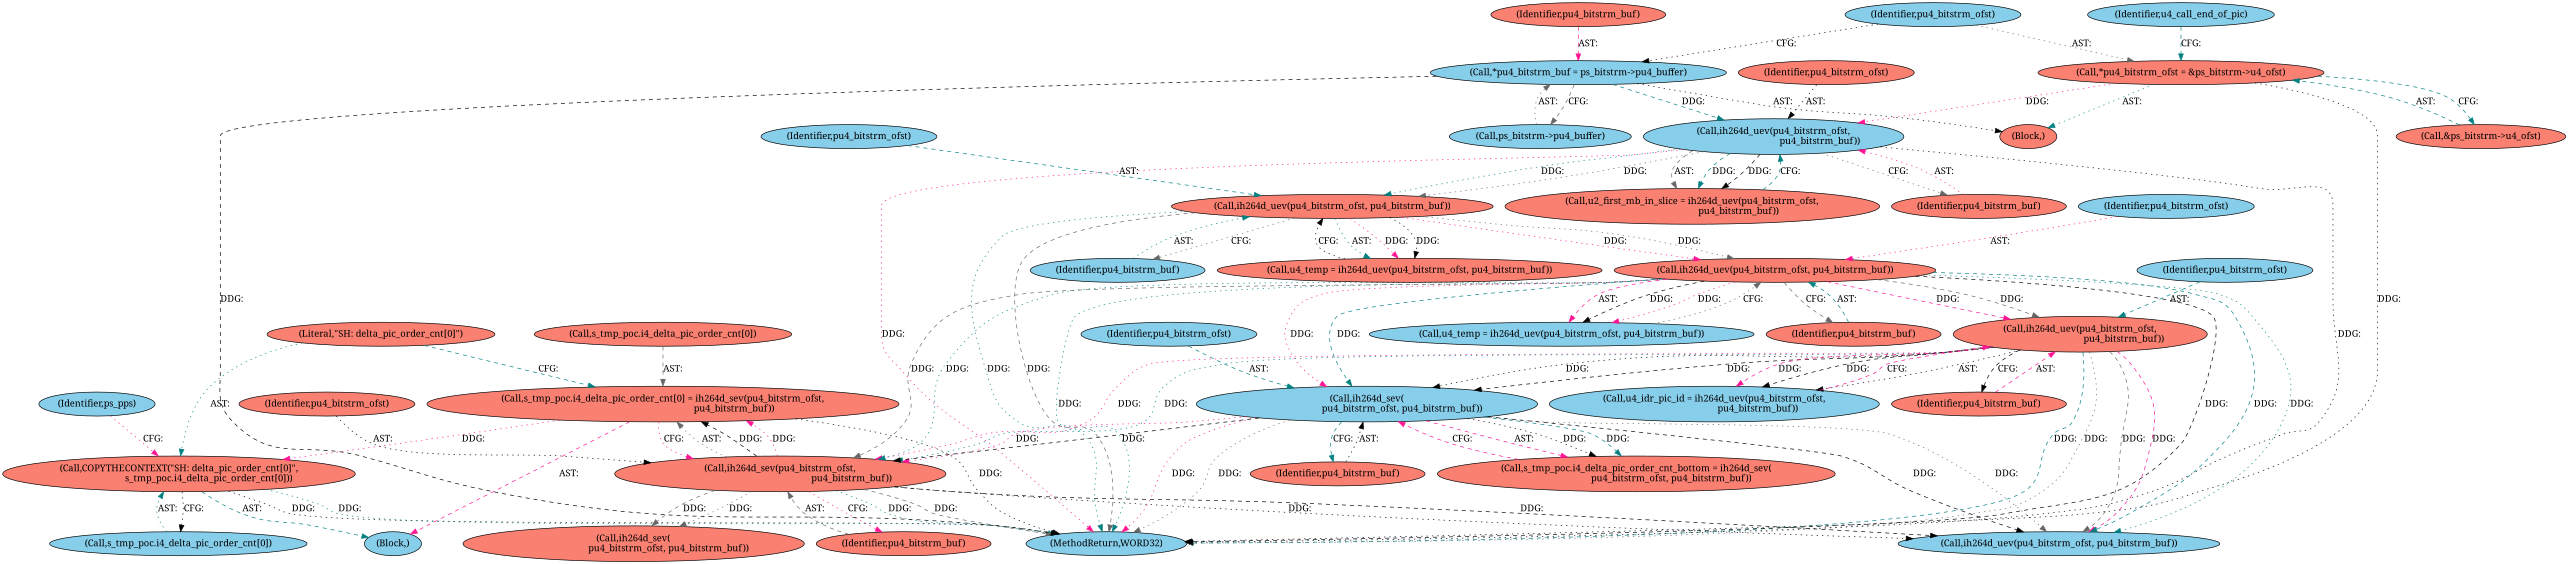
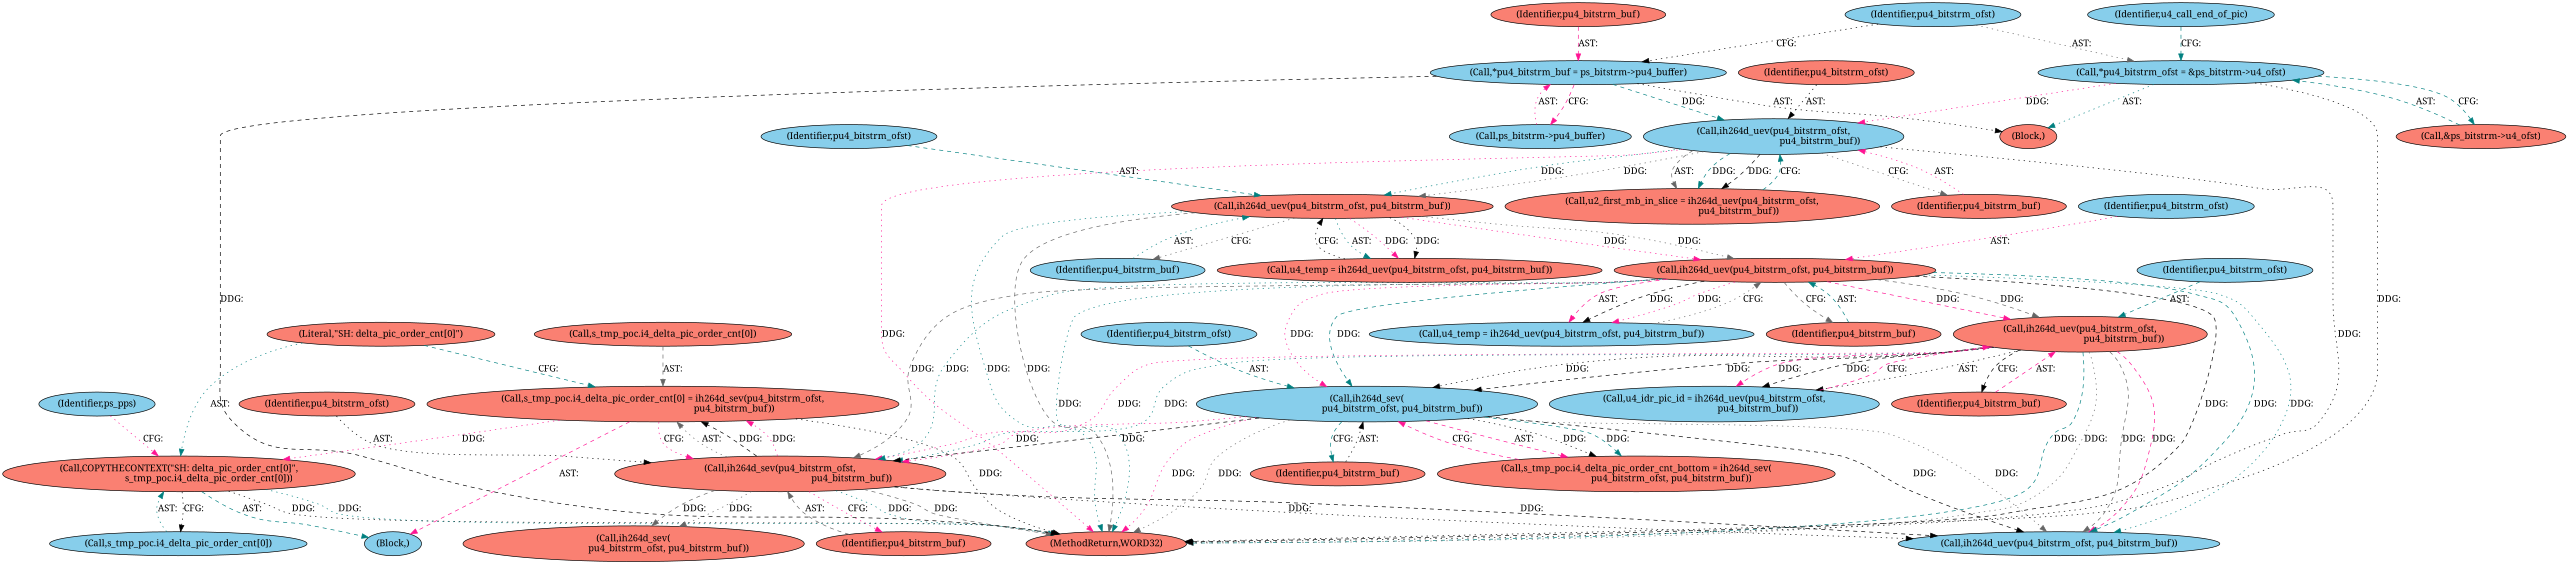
node "(Call,*pu4_bitstrm_ofst = &ps_bitstrm->u4_ofst)": fillcolor salmon -> skyblue
edge "(Call,*pu4_bitstrm_buf = ps_bitstrm->pu4_buffer)" -> "(Call,ps_bitstrm->pu4_buffer)": color gray40 -> deeppink
edge "(Call,ps_bitstrm->pu4_buffer)" -> "(Call,*pu4_bitstrm_buf = ps_bitstrm->pu4_buffer)": color gray40 -> deeppink
node "(MethodReturn,WORD32)": fillcolor skyblue -> salmon
